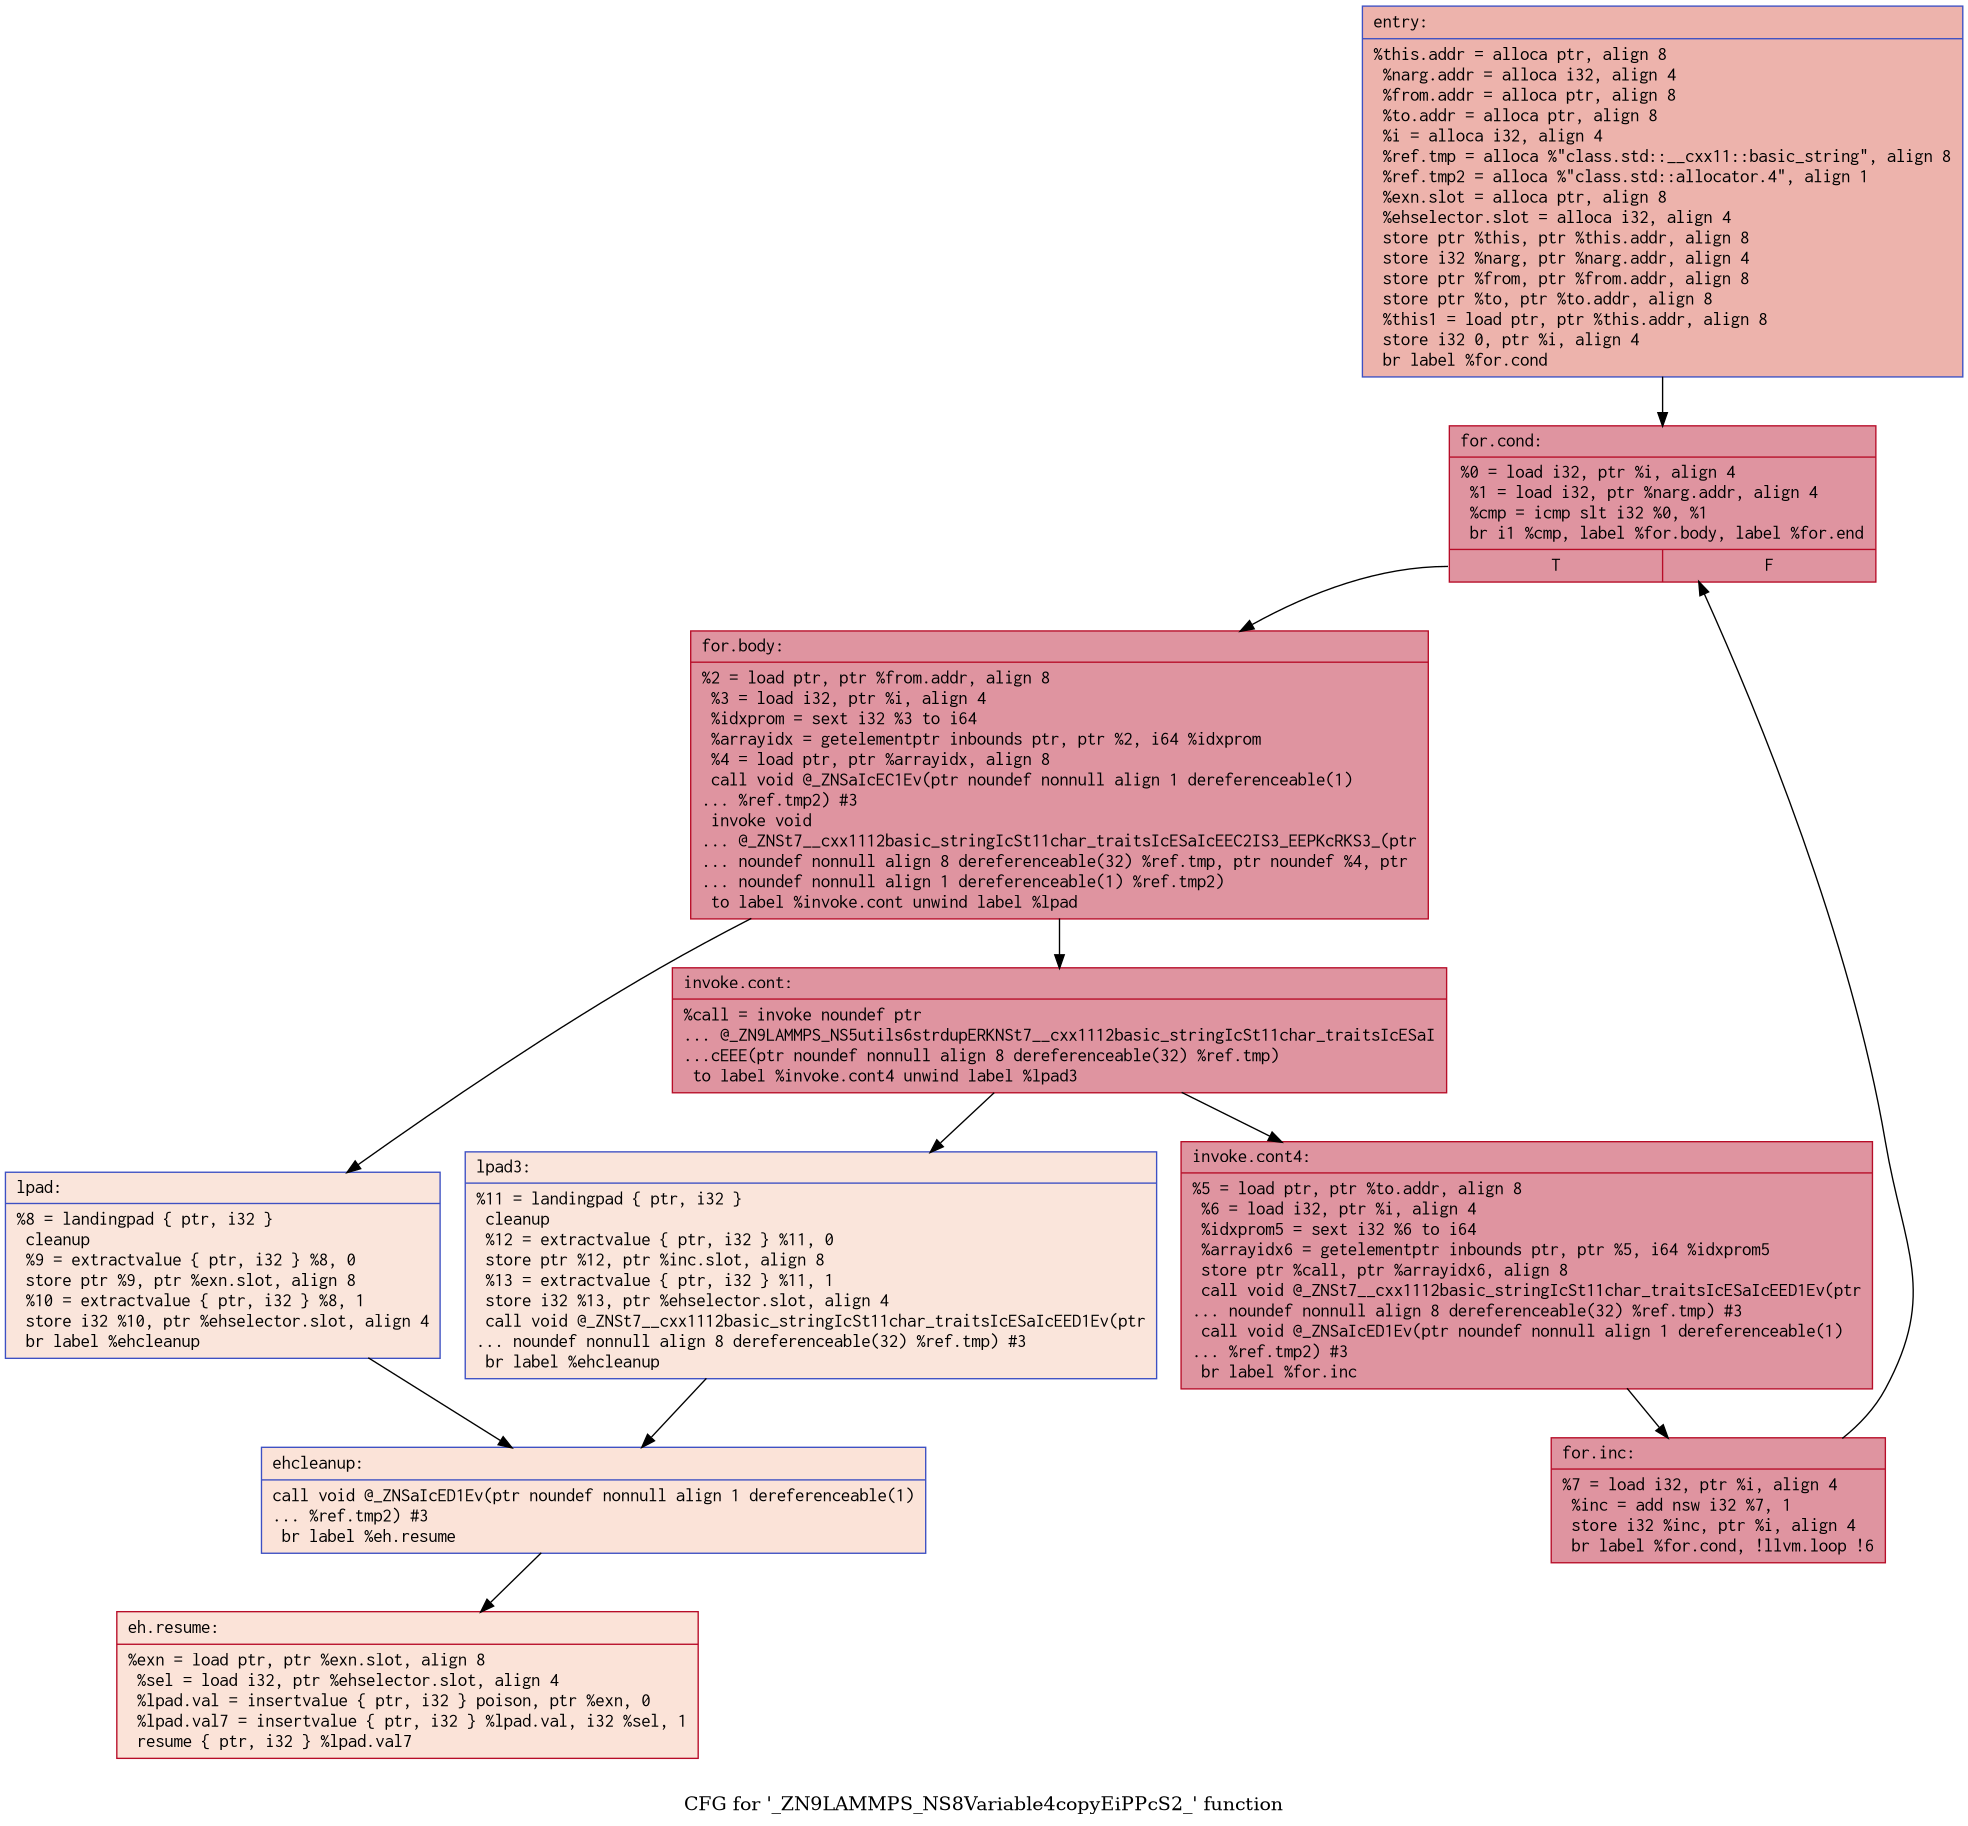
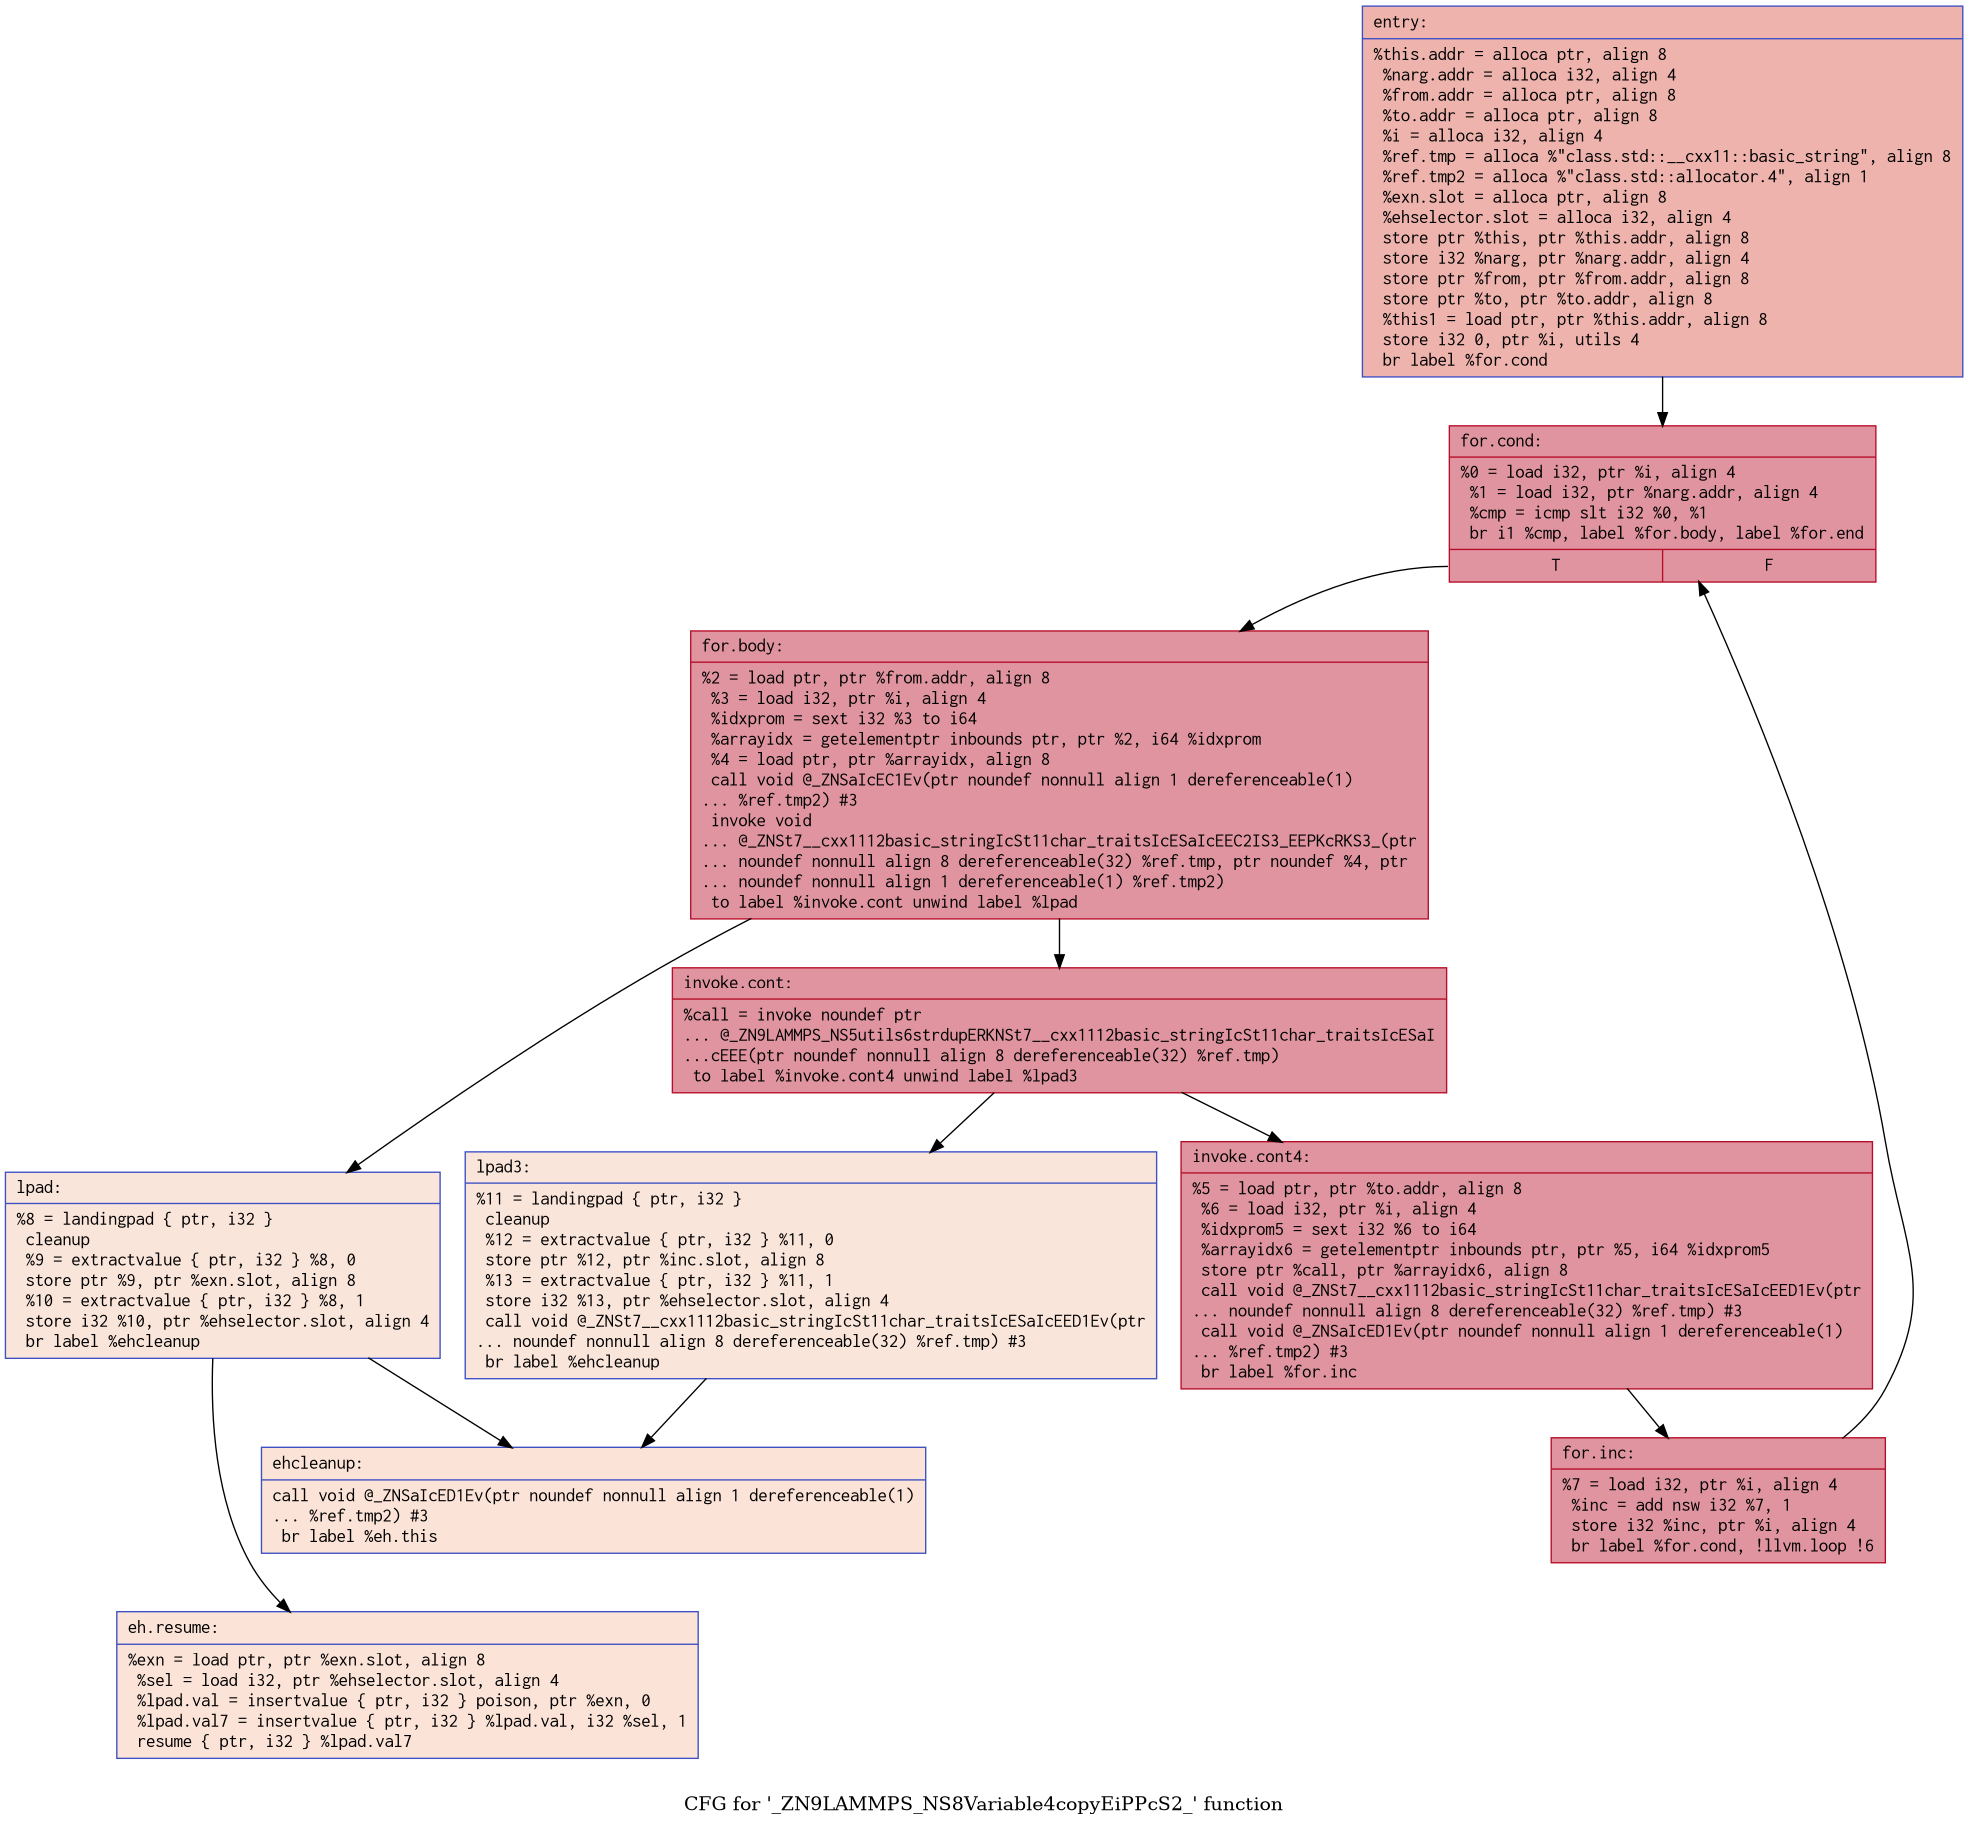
node "entry:": text "store i32 0, ptr %i, align 4" -> "store i32 0, ptr %i, utils 4"
node "ehcleanup:": text "br label %eh.resume" -> "br label %eh.this"
edge "ehcleanup:" -> "eh.resume:": now "lpad:" -> "eh.resume:"
node "eh.resume:": color #b70d28ff -> #3d50c3ff
